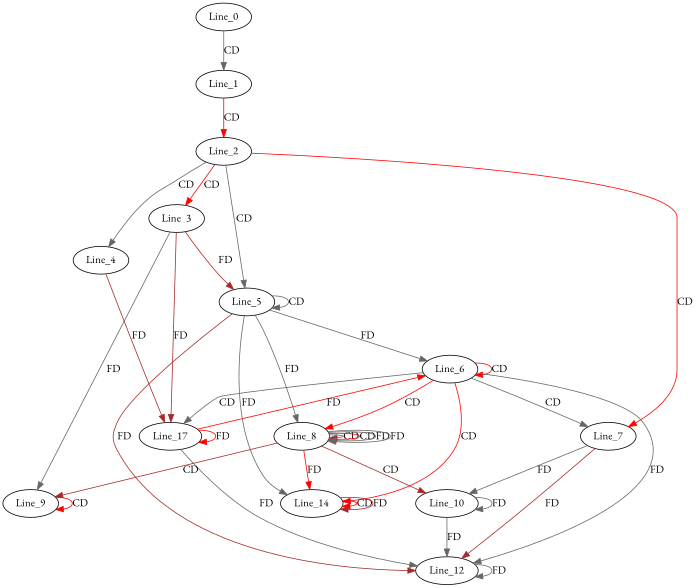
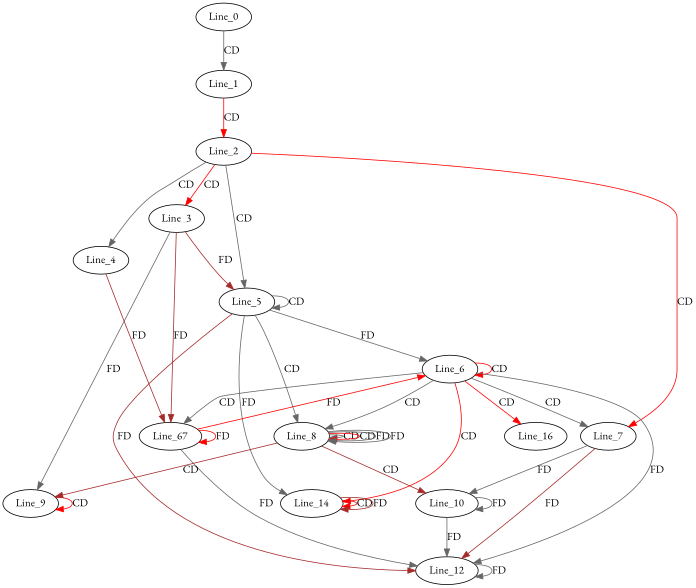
edge "Line_5" -> "Line_8": label "FD" -> "CD"
edge "Line_6" -> "Line_8": color red -> gray40
node "Line_17": label "Line_17" -> "Line_67"
node "Line_16": added
edge "Line_8" -> "Line_14": removed, label "FD"
